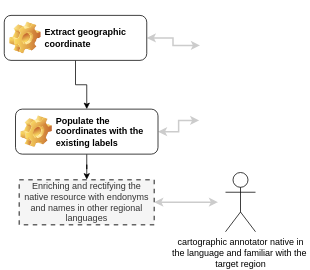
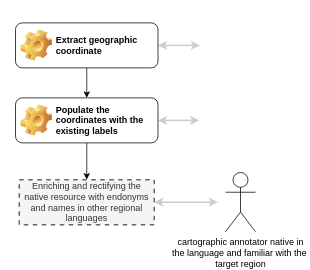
node "Extract geographic coordinate": moved (75, 38) -> (87, 45)
node "Populate the coordinates with the existing labels": moved (87, 132) -> (87, 120)
